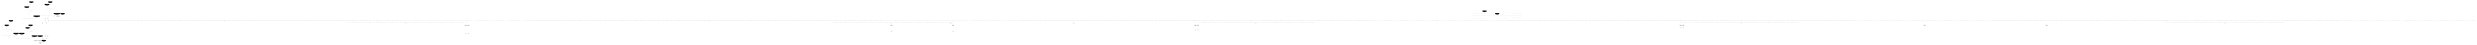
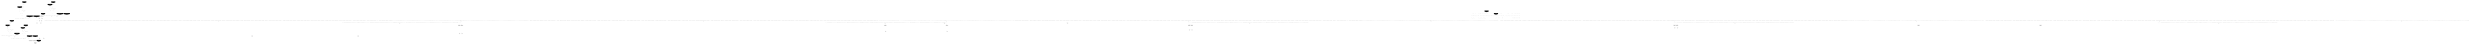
node "control :pre_amp_slide_shape default: 1.0": added
node "control :pre_mix_slide_shape default: 1.0": added
node "control :mix_slide_curve default: 0.0": removed
